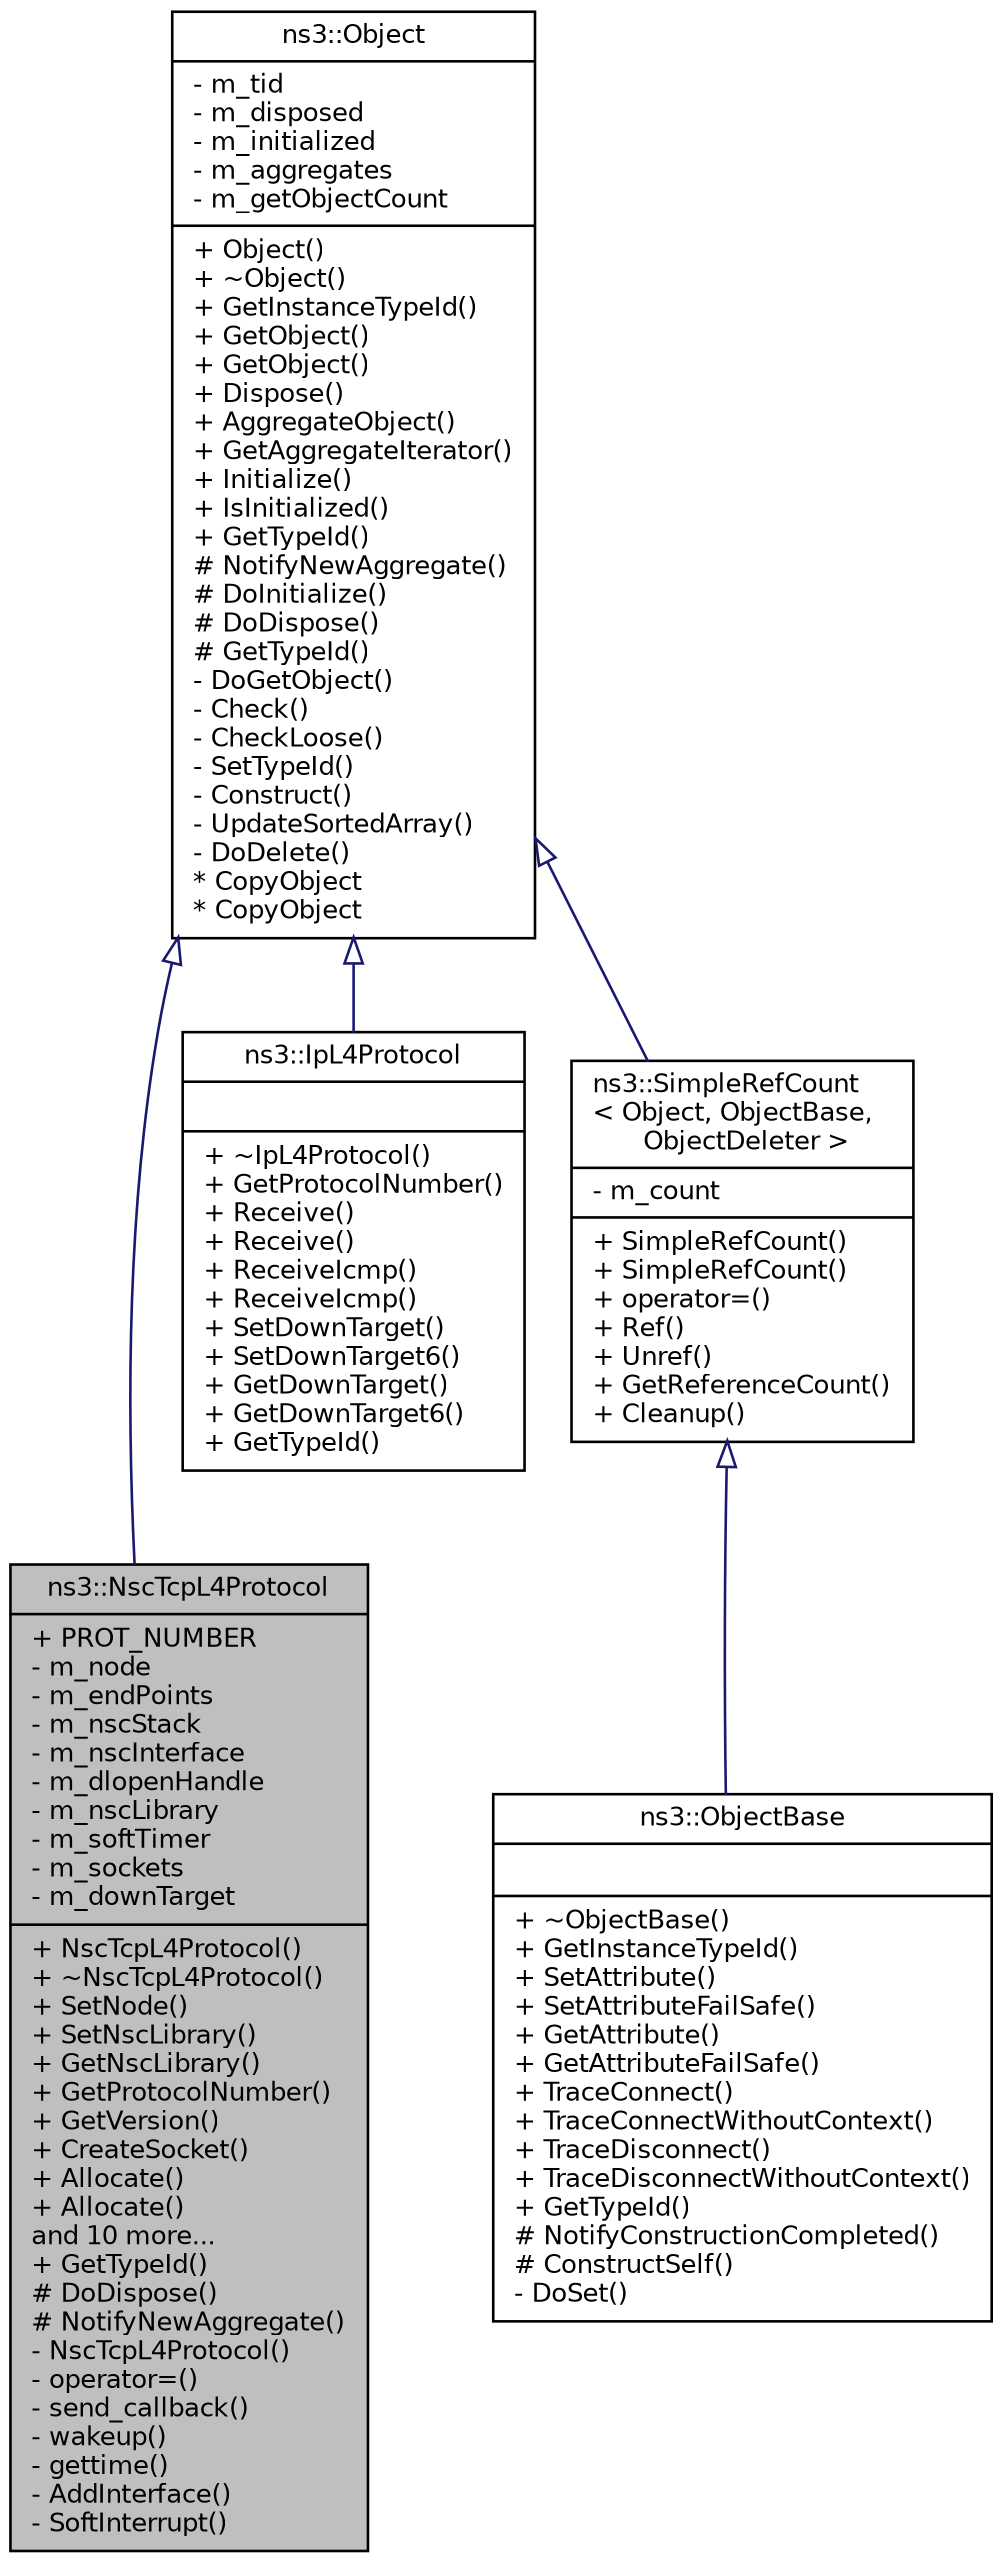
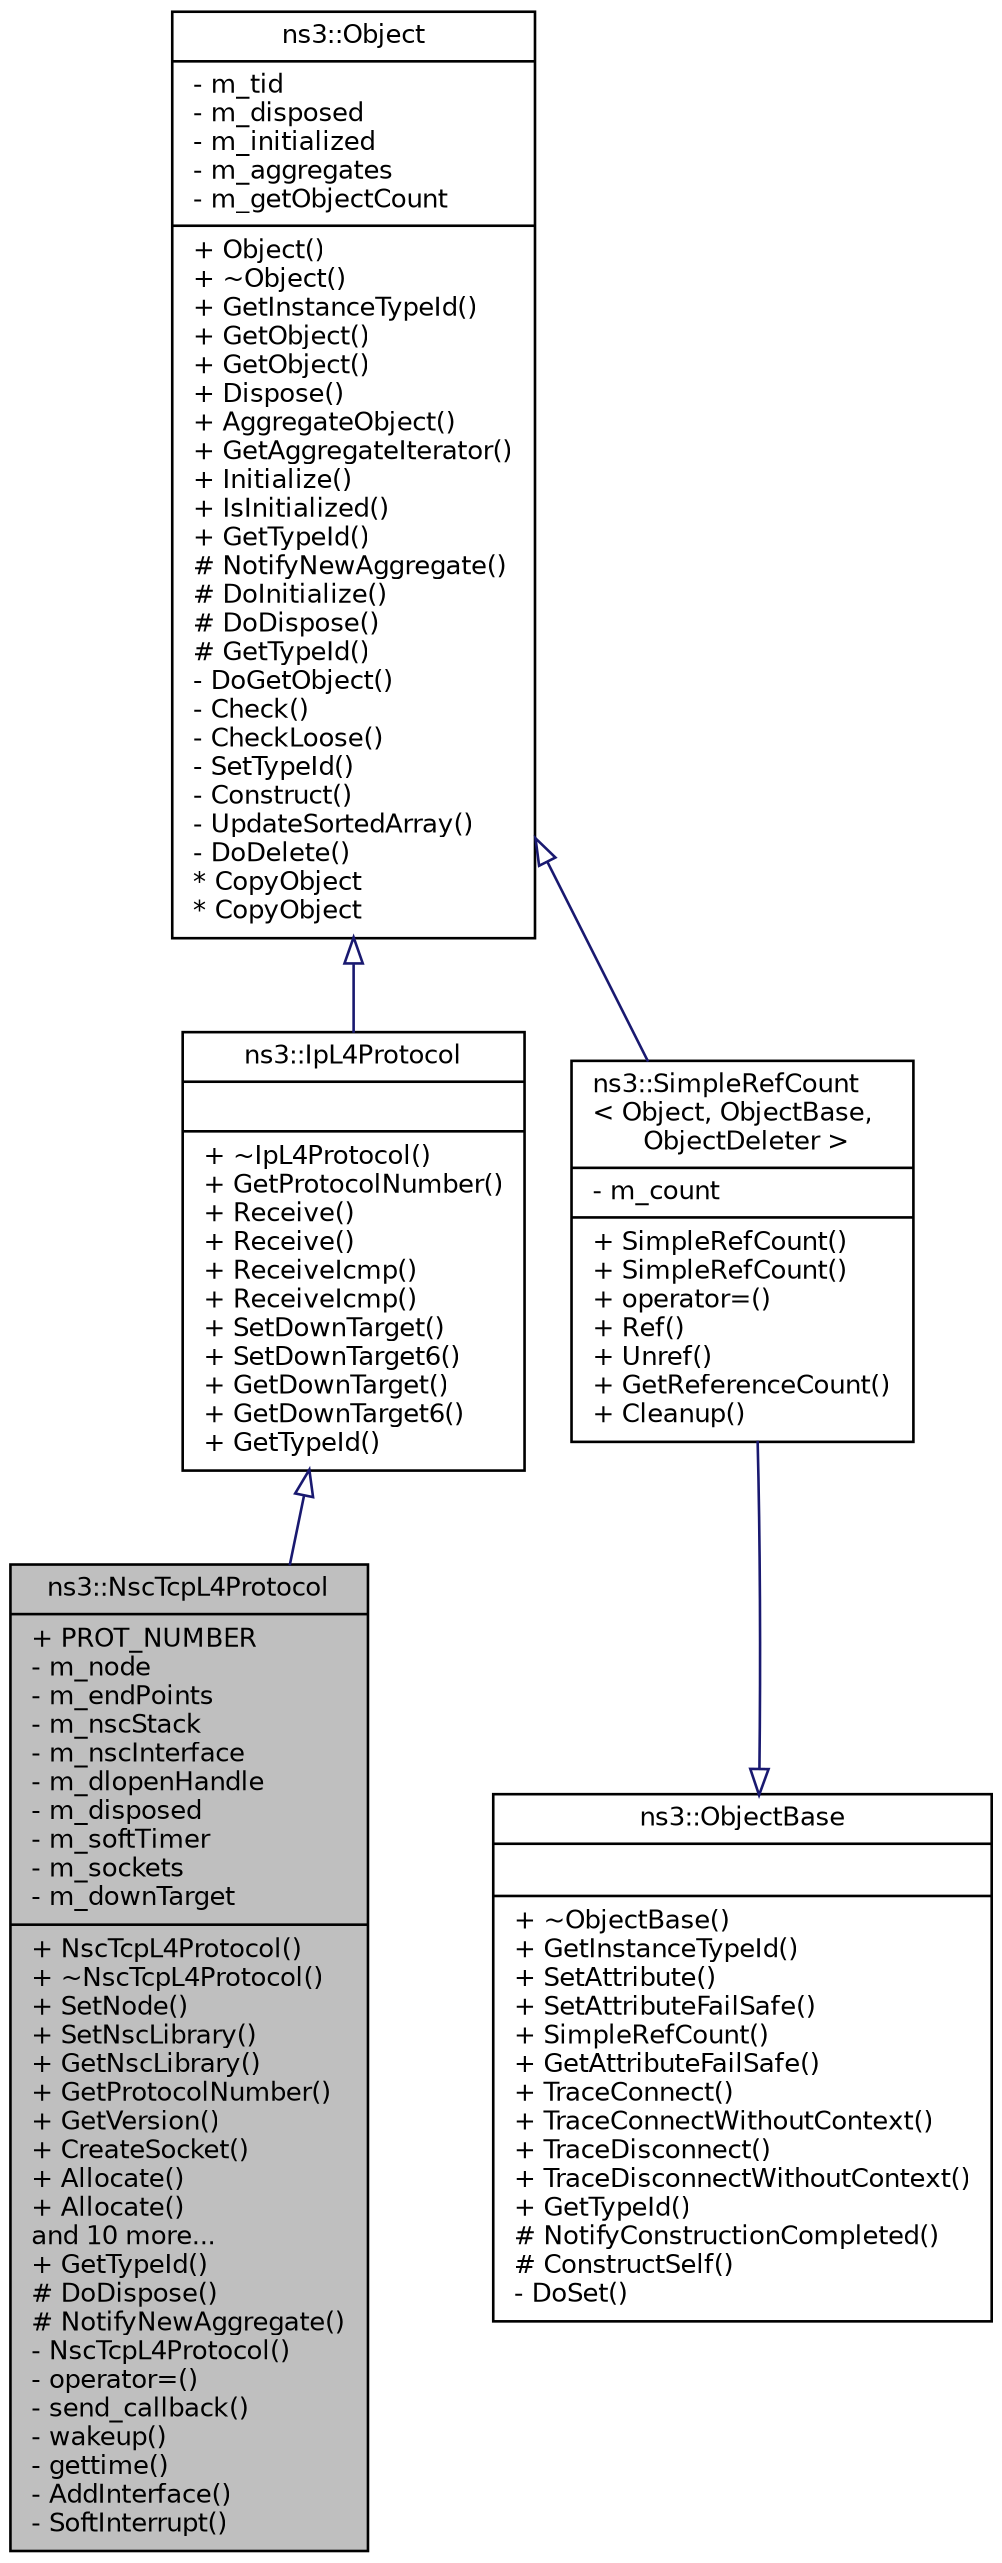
edge "ns3::NscTcpL4Protocol" -> "ns3::Object": now "ns3::NscTcpL4Protocol" -> "ns3::IpL4Protocol"
edge "ns3::ObjectBase" -> "ns3::SimpleRefCount": reversed
node "ns3::NscTcpL4Protocol": text "- m_nscLibrary" -> "- m_disposed"
node "ns3::ObjectBase": text "+ GetAttribute()" -> "+ SimpleRefCount()"
